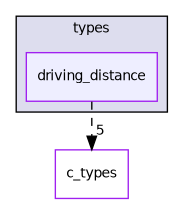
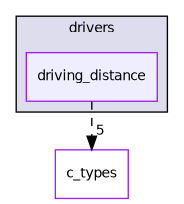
cluster "types": label "types" -> "drivers"
